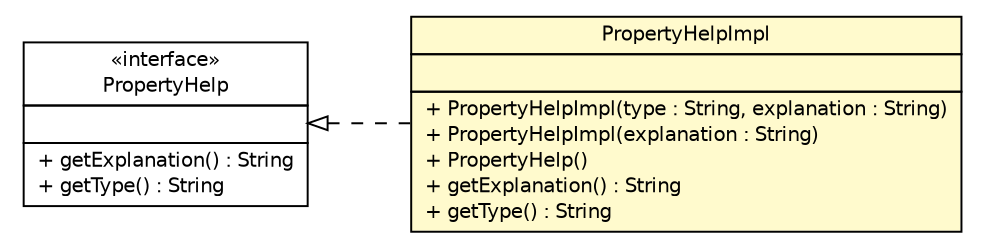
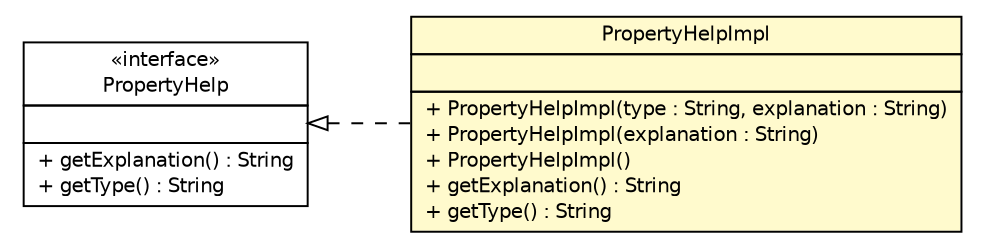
node "PropertyHelpImpl": text "+ PropertyHelp()" -> "+ PropertyHelpImpl()"
